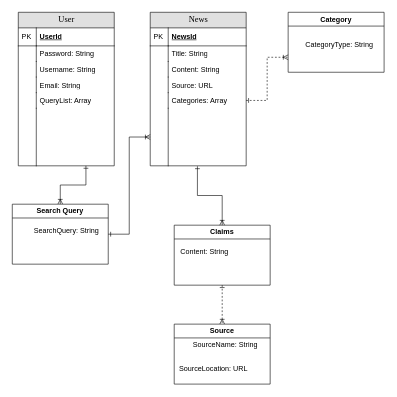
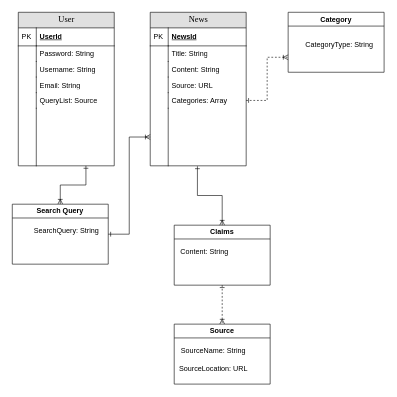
node "QueryList: Array": label "QueryList: Array" -> "QueryList: Source"
node "SourceName: String": moved (225, 345) -> (213, 351)
